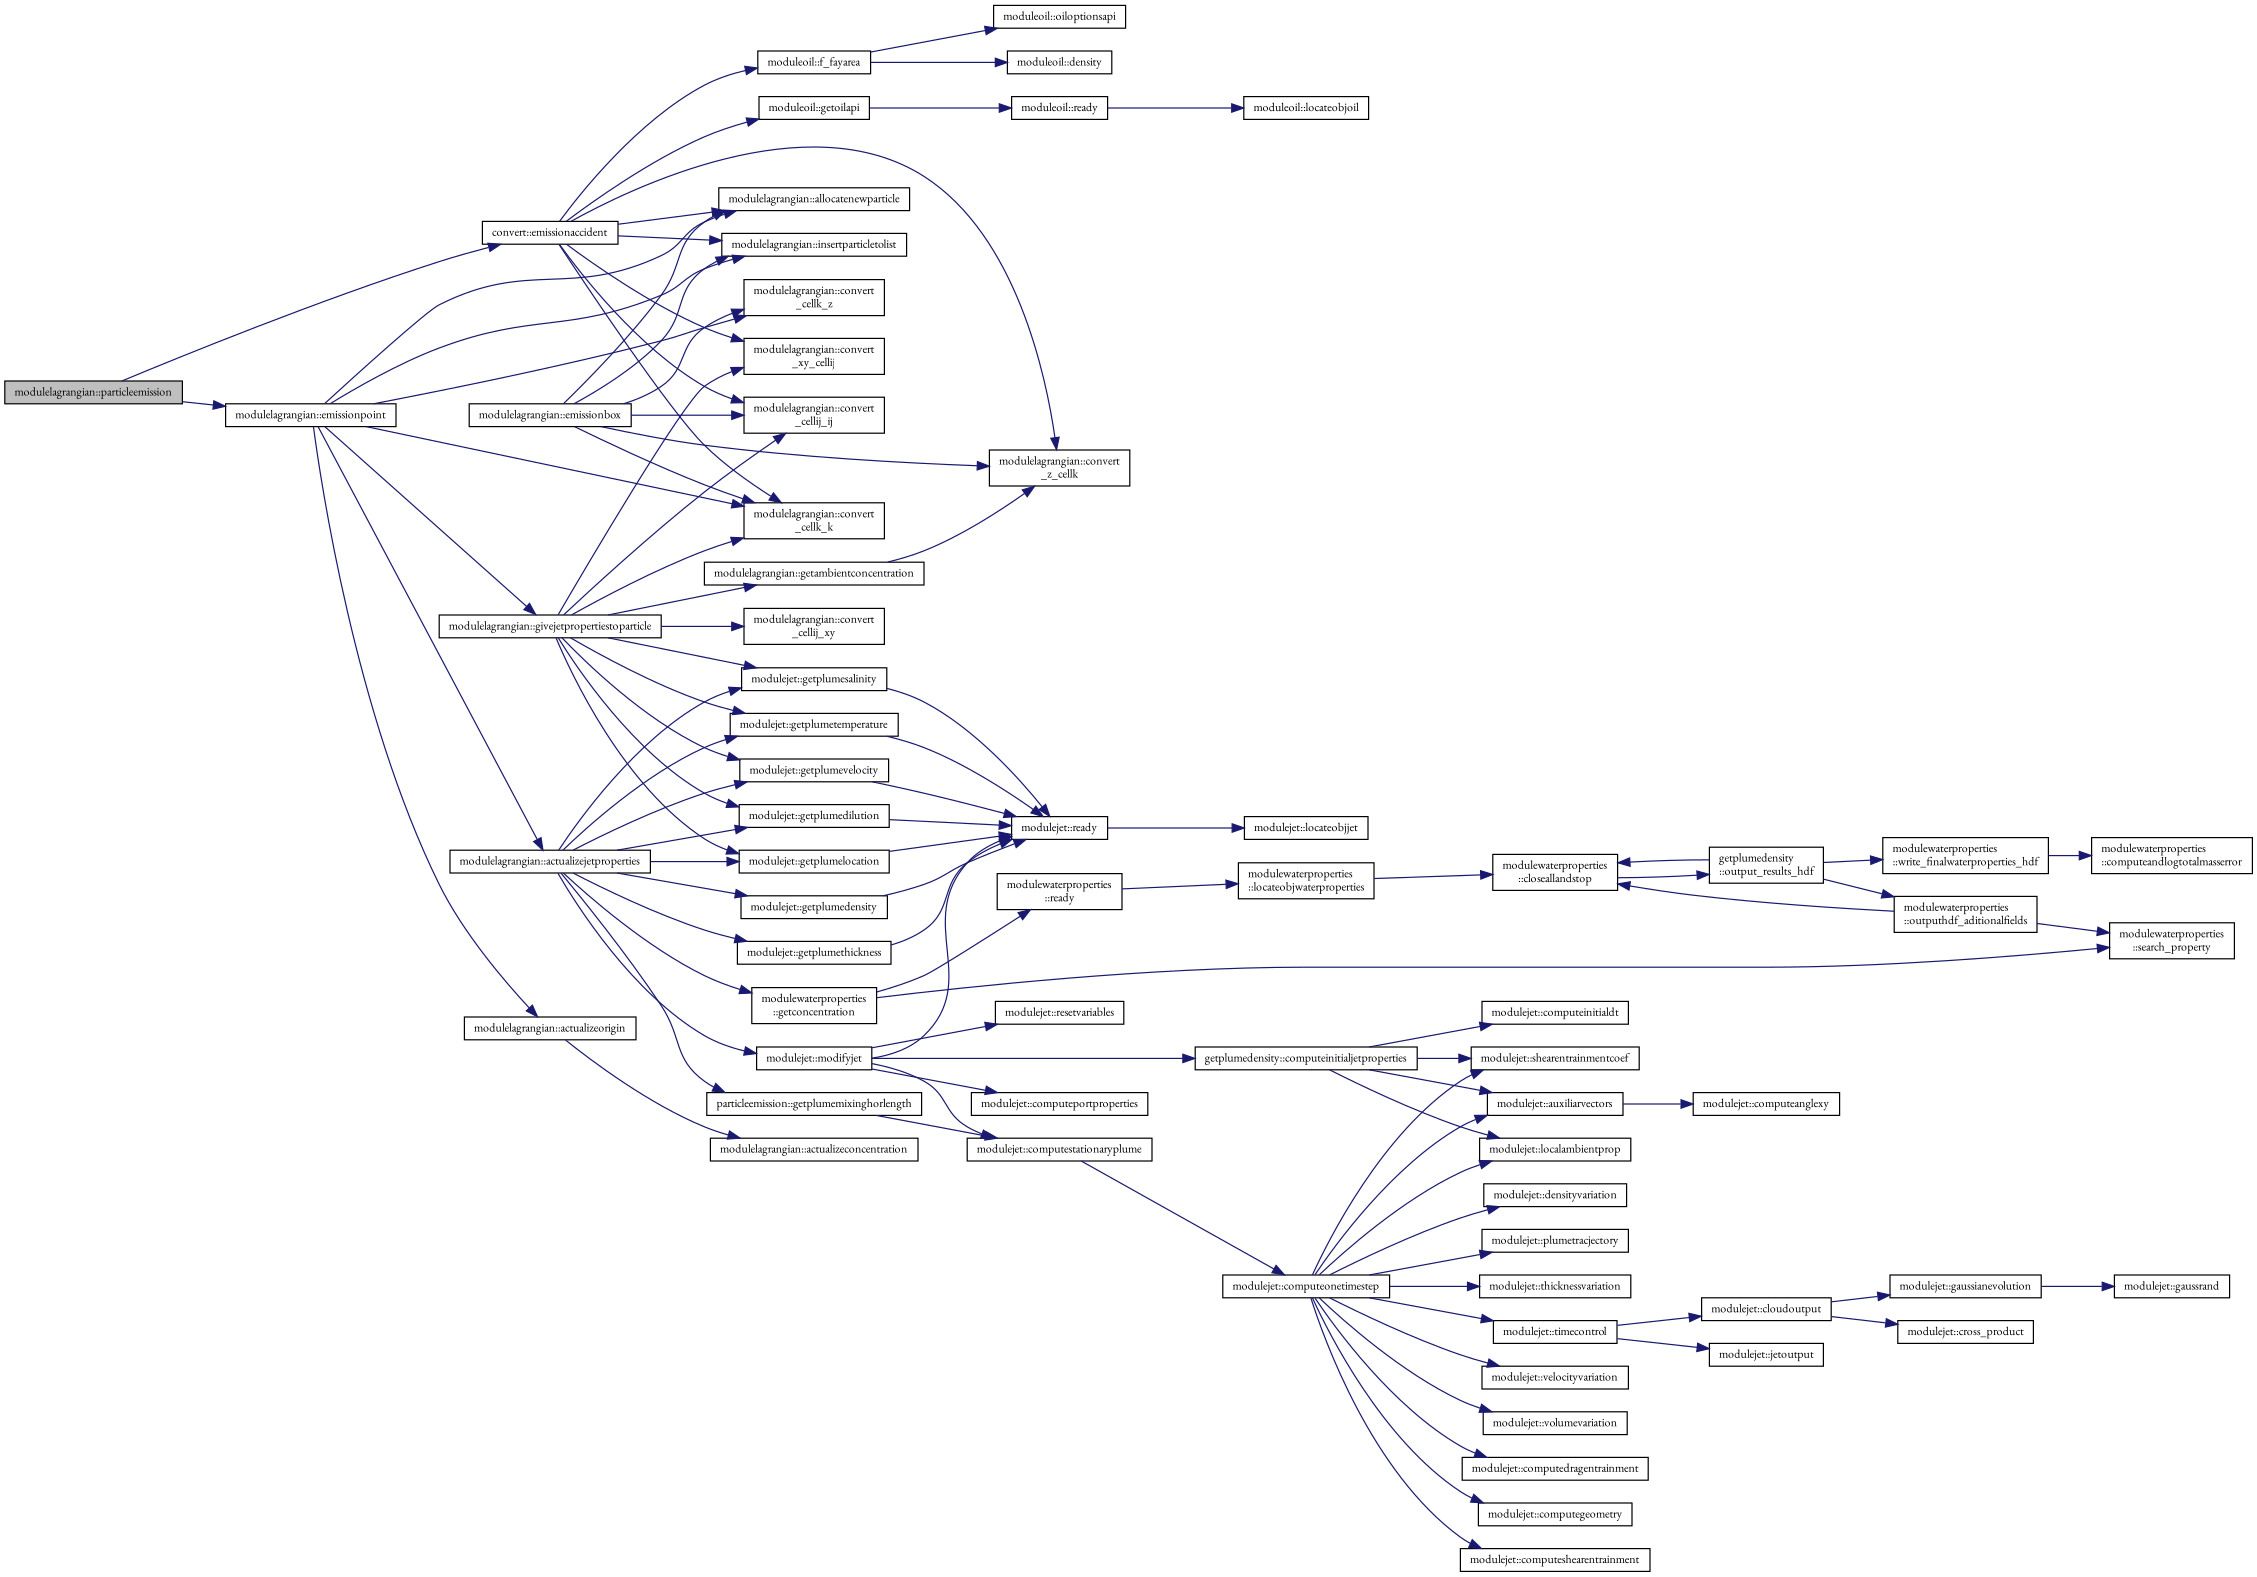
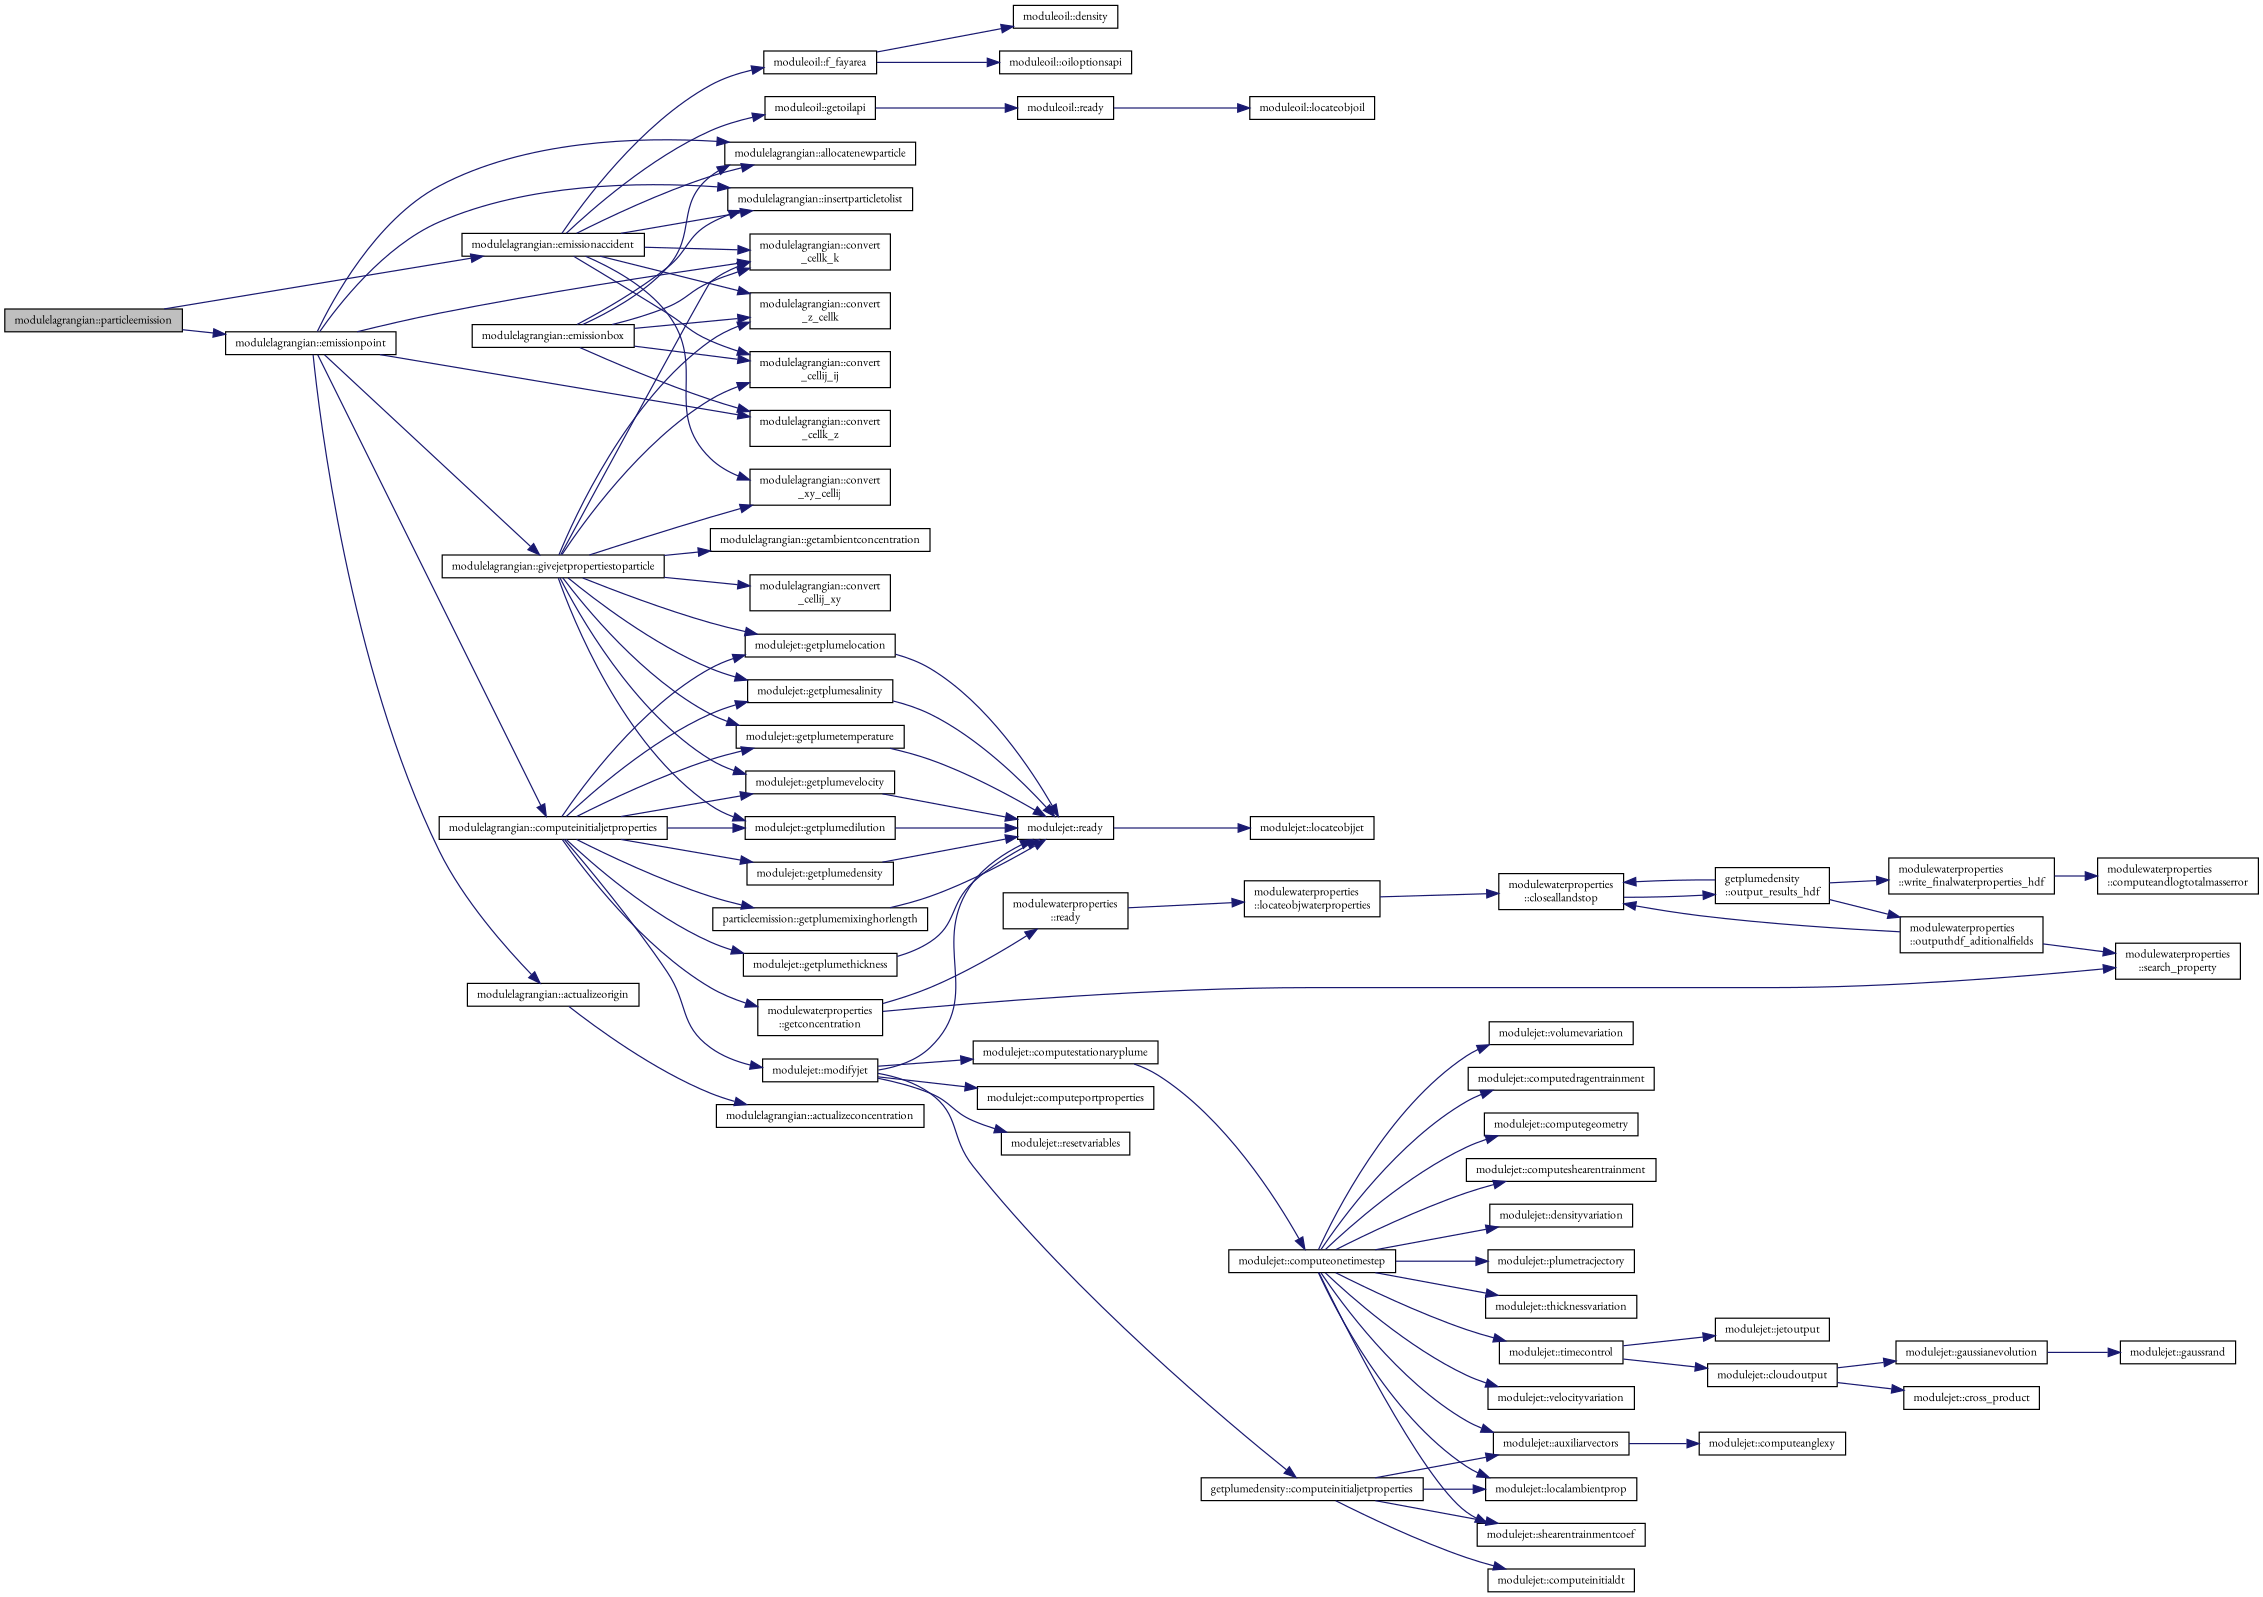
node "convert::emissionaccident": label "convert::emissionaccident" -> "modulelagrangian::emissionaccident"
edge "modulelagrangian::getambientconcentration" -> "modulelagrangian::convert _z_cellk": now "modulelagrangian::givejetpropertiestoparticle" -> "modulelagrangian::convert _z_cellk"
node "modulelagrangian::actualizejetproperties": label "modulelagrangian::actualizejetproperties" -> "modulelagrangian::computeinitialjetproperties"
edge "particleemission::getplumemixinghorlength" -> "modulejet::computestationaryplume": now "particleemission::getplumemixinghorlength" -> "modulejet::ready"
